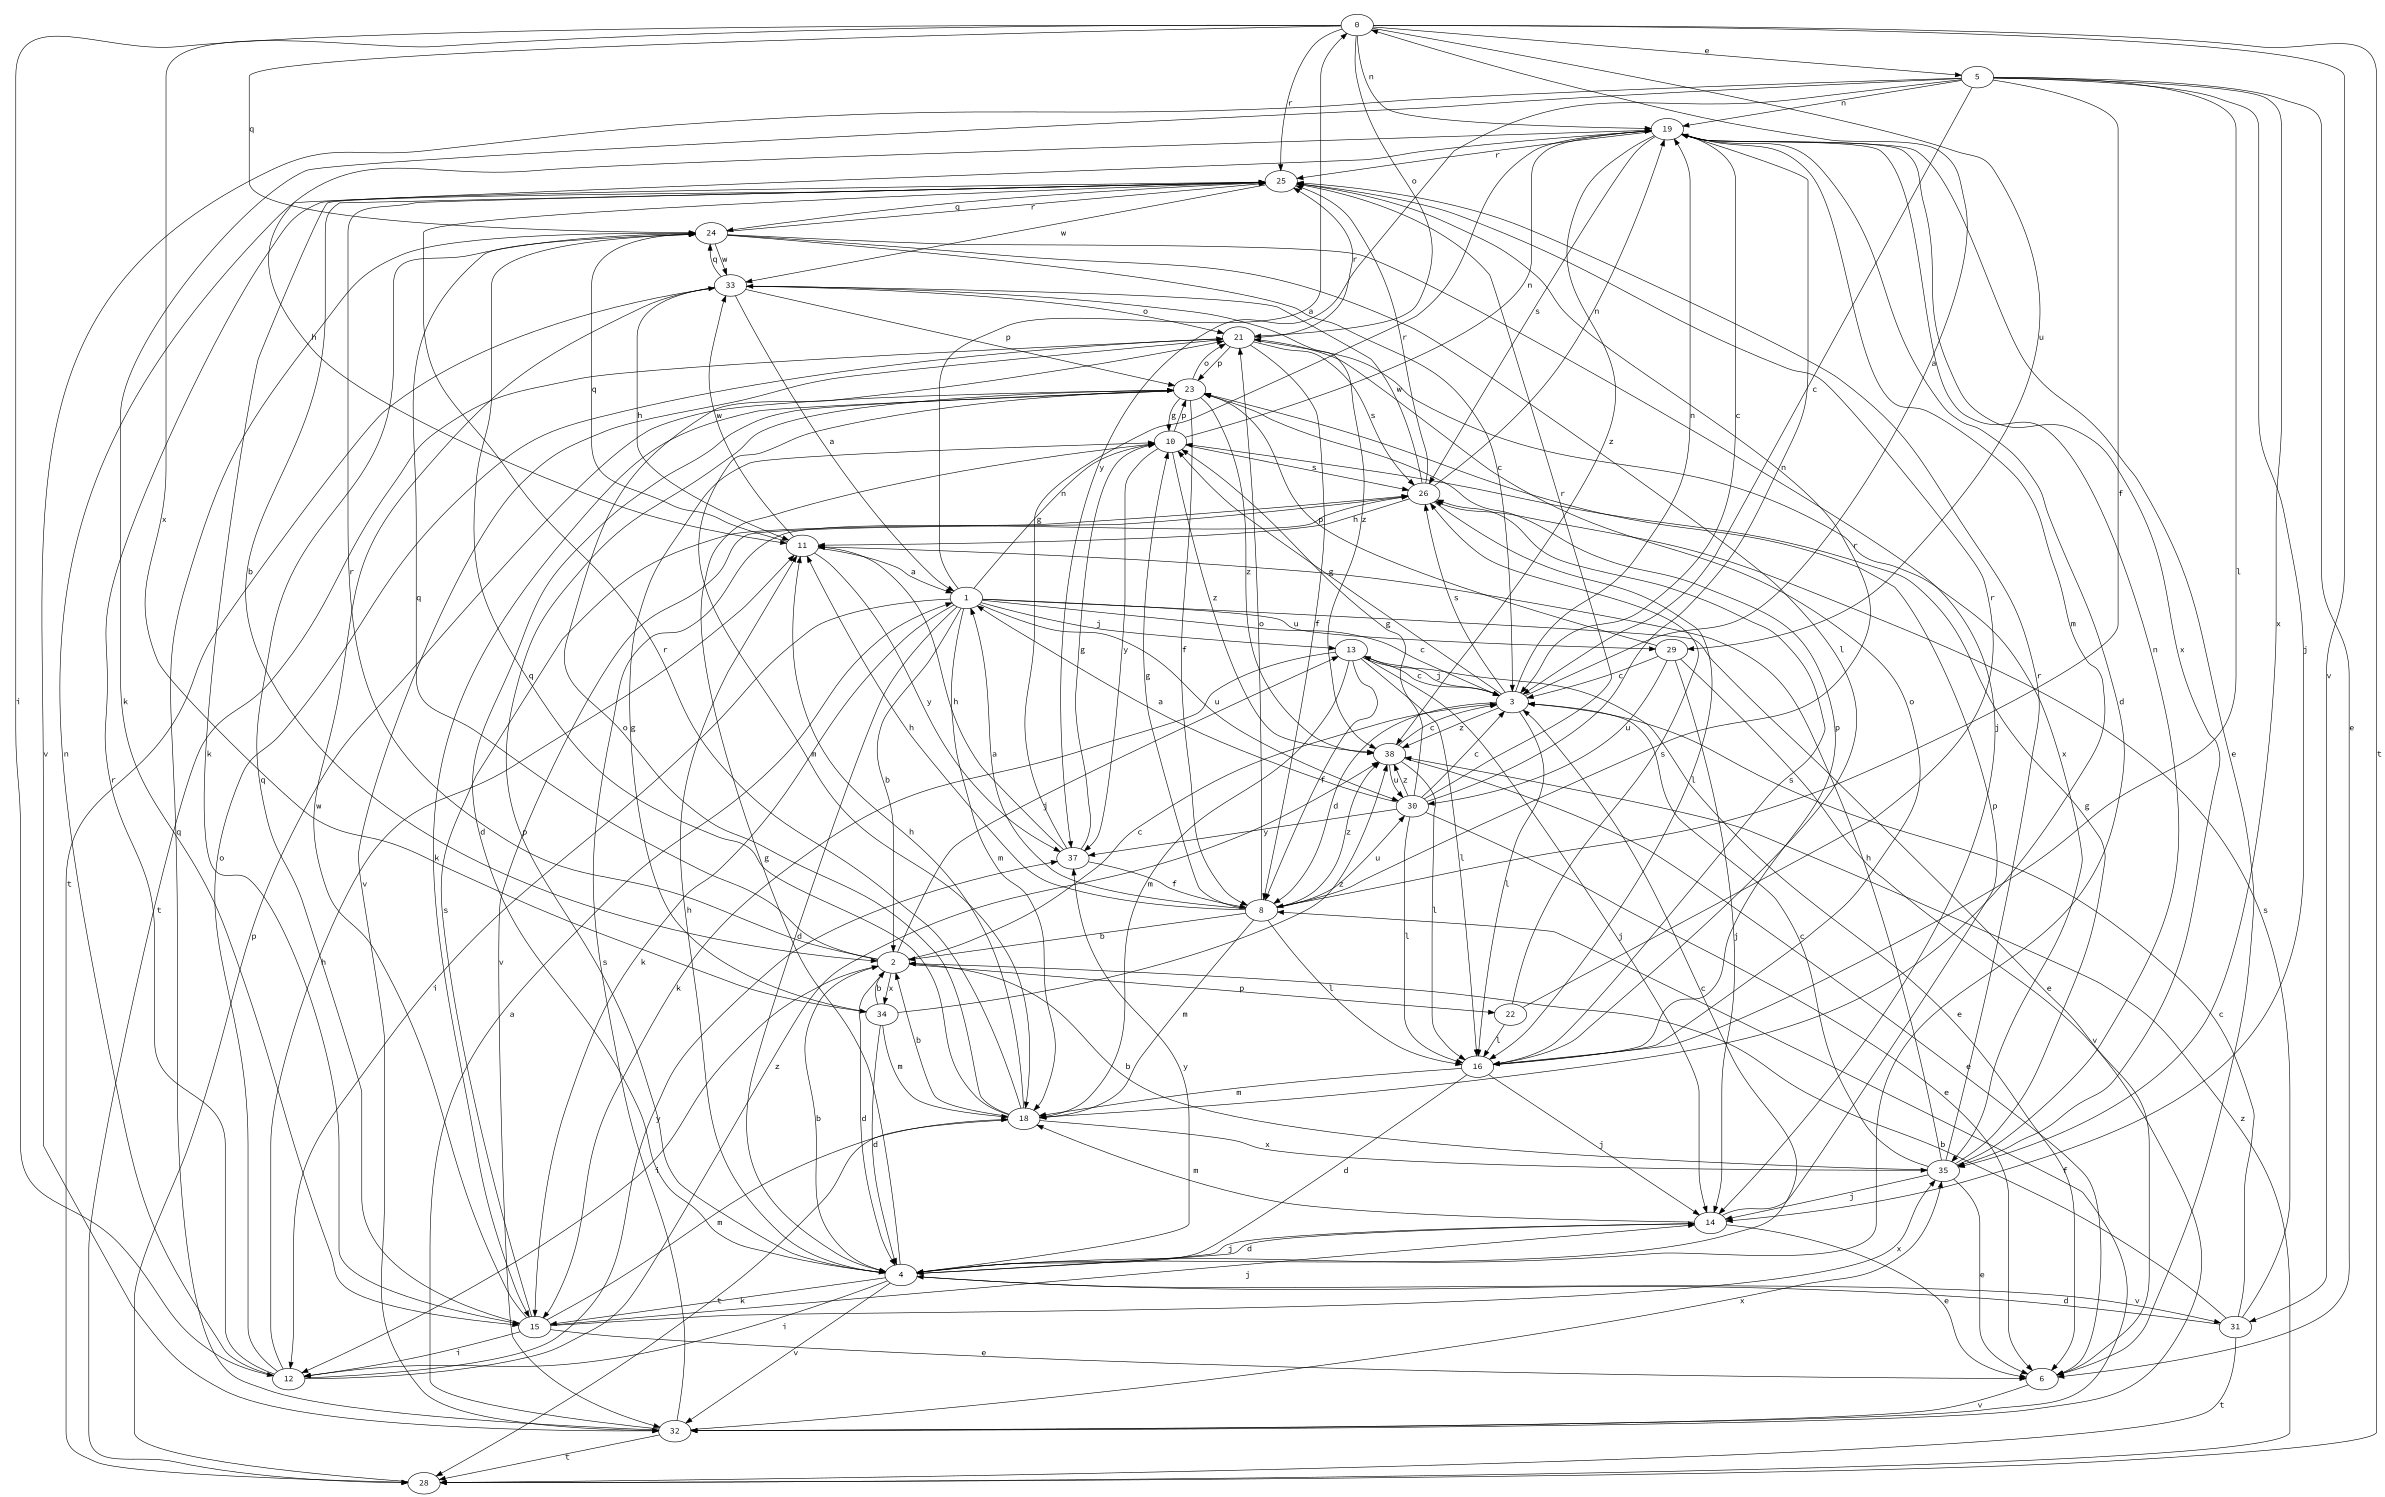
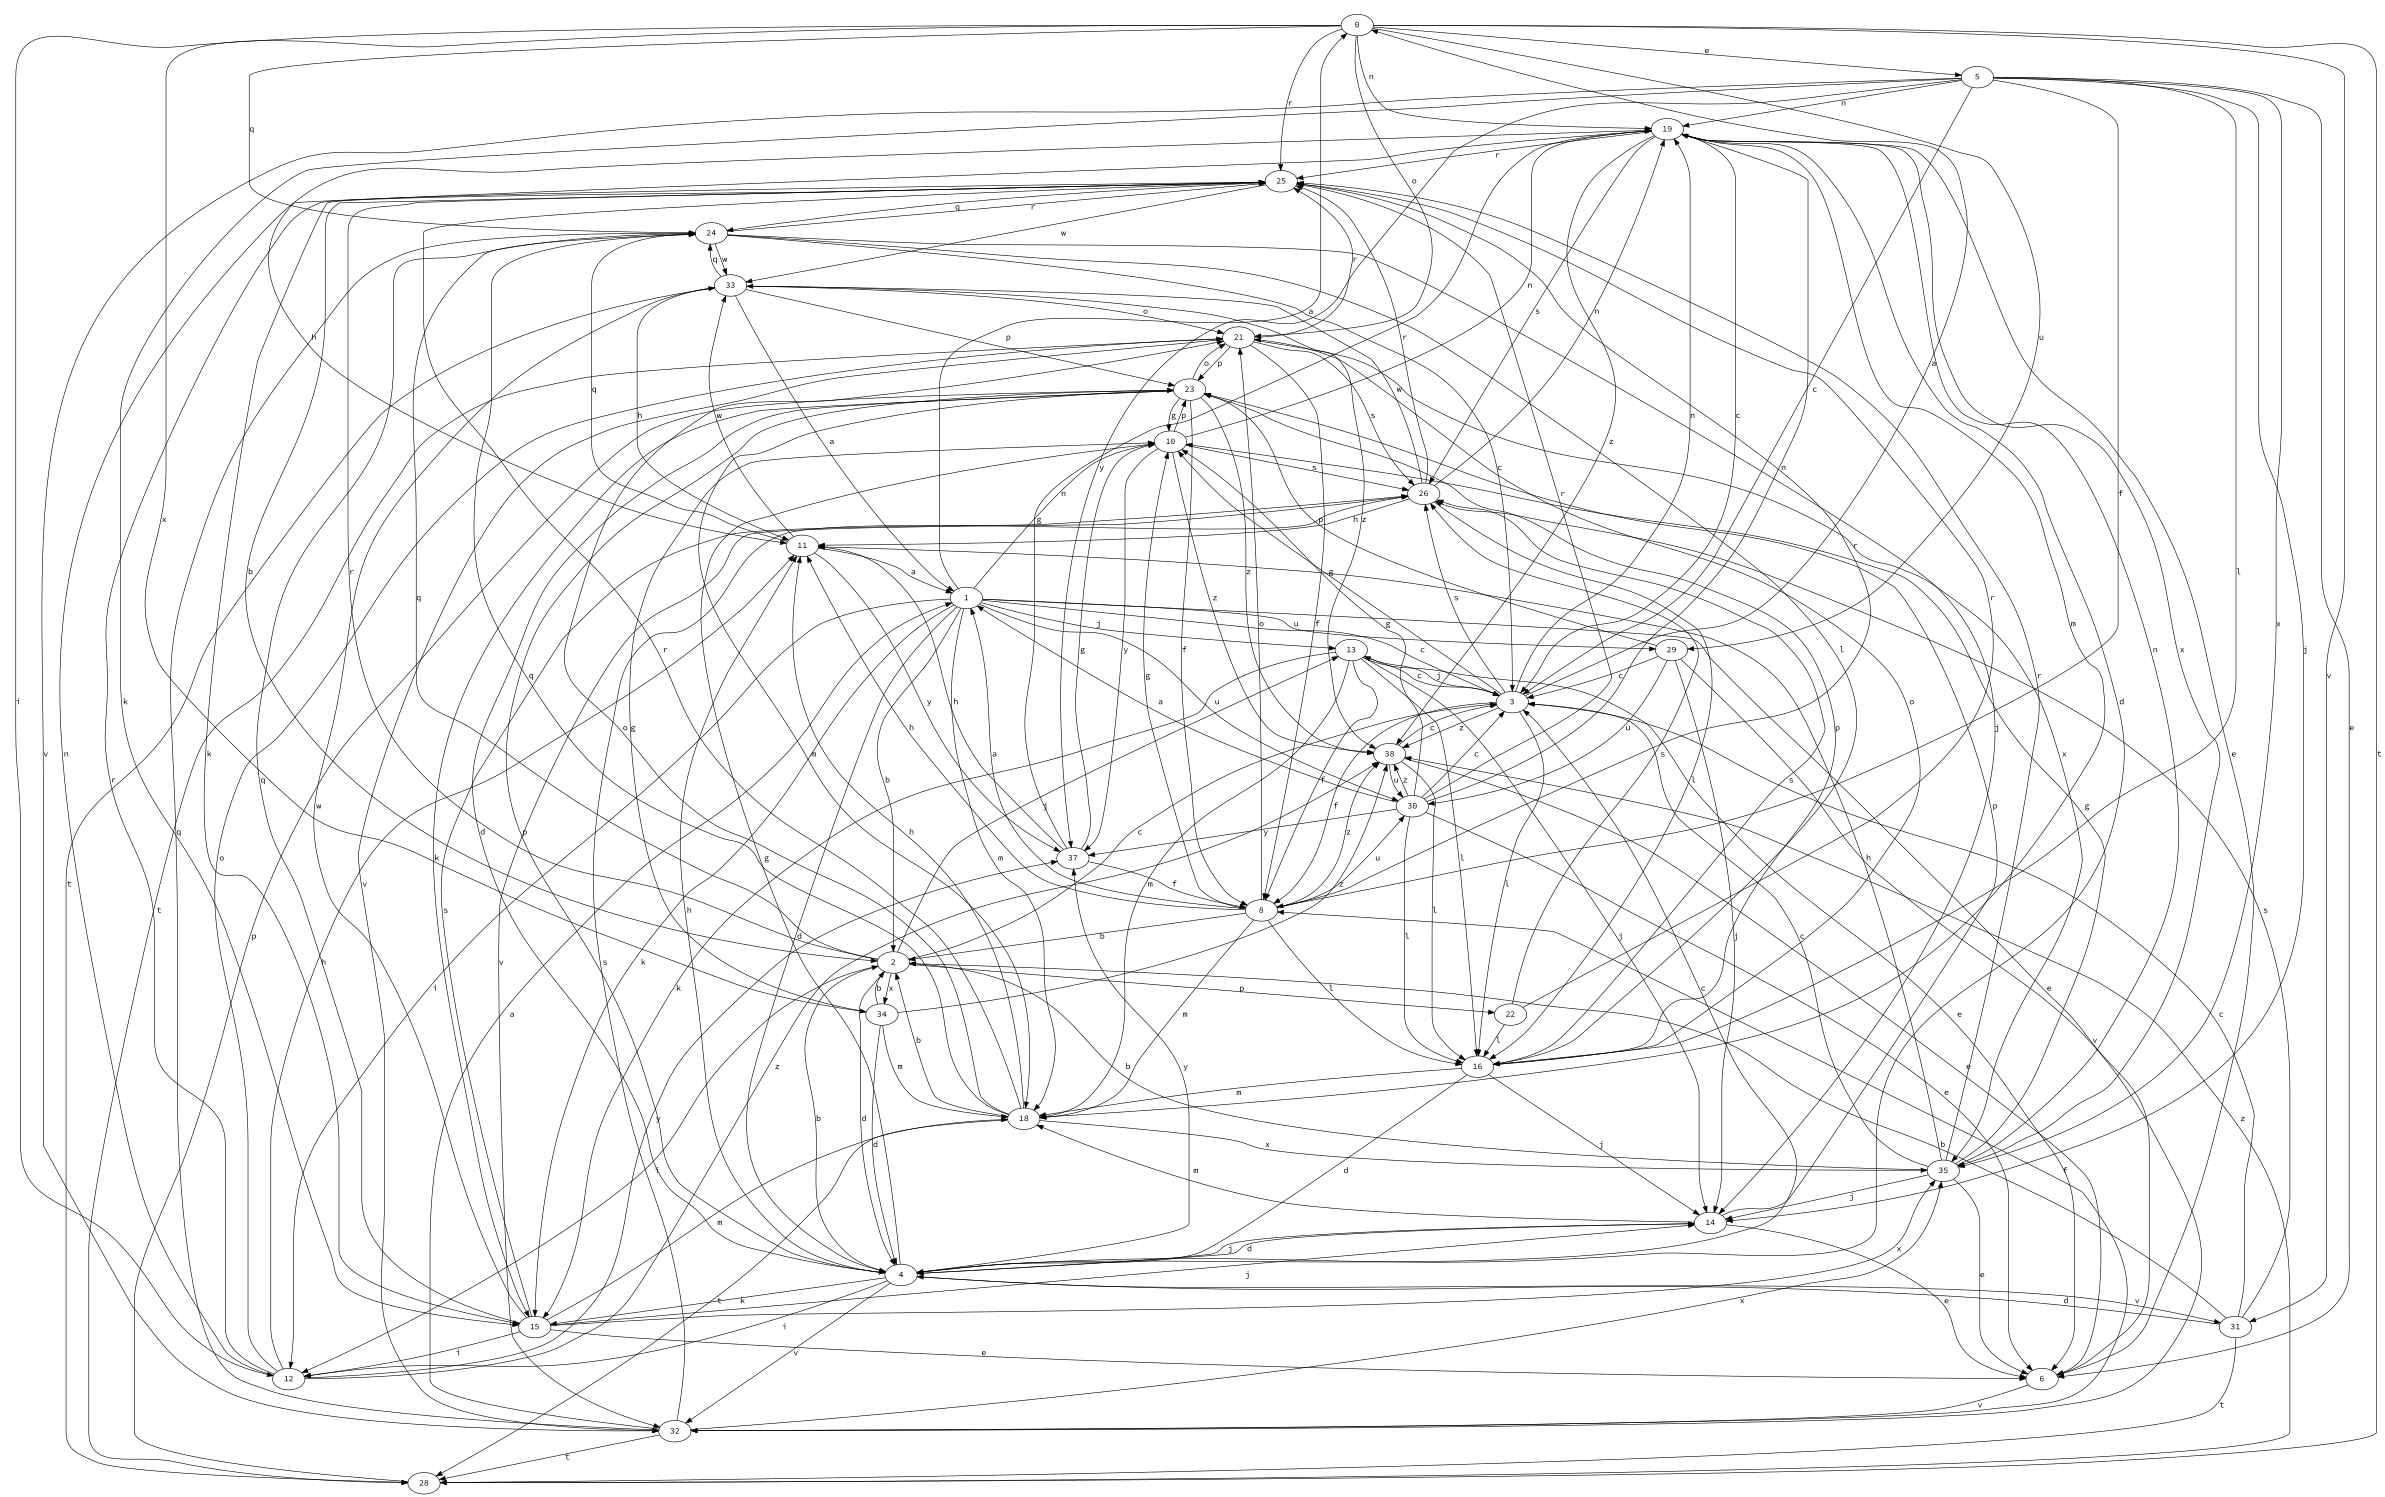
edge "3" -> "8": label "d" -> "f"
